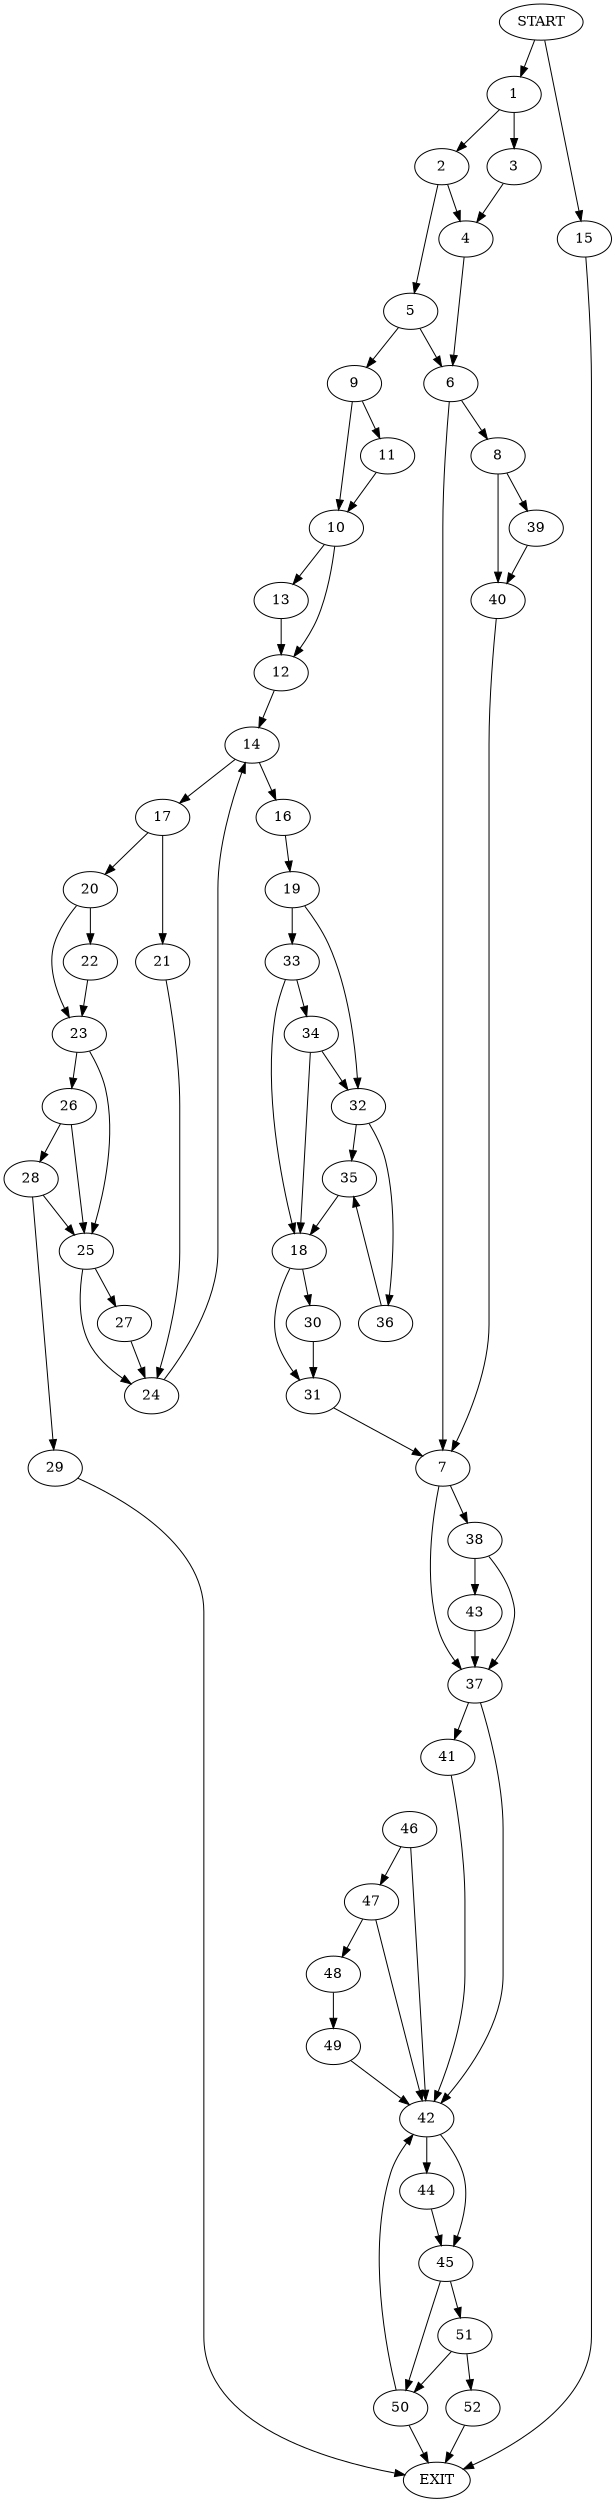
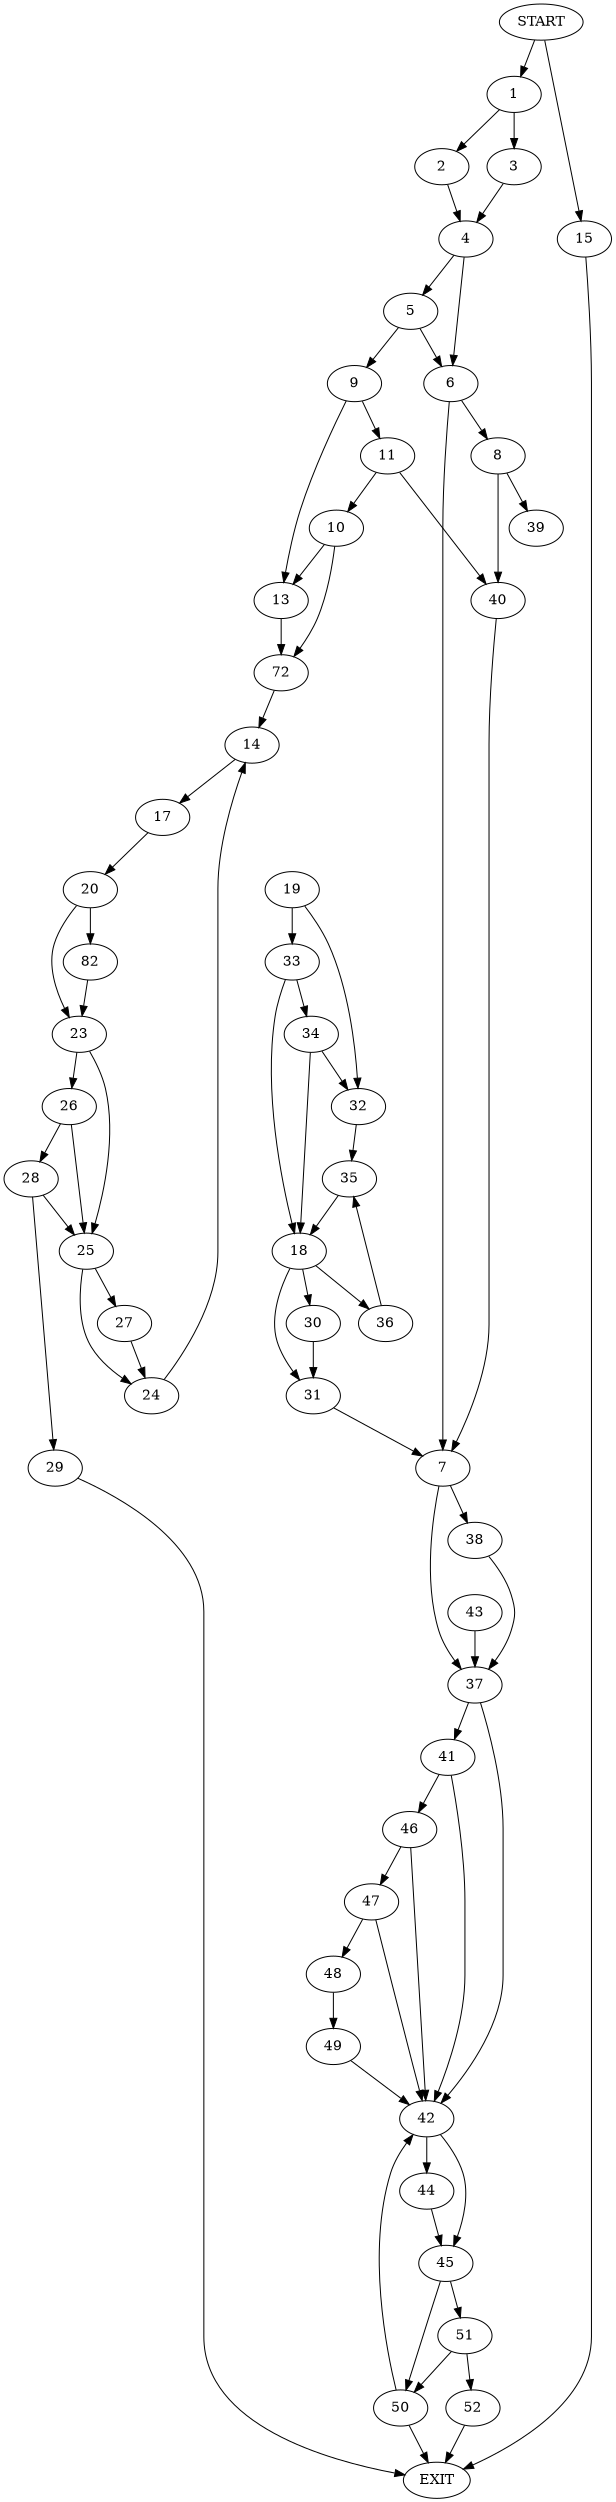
edge "2" -> "5": now "4" -> "5"
edge "9" -> "10": now "9" -> "13"
edge "39" -> "40": now "11" -> "40"
node "12": label "12" -> "72"
node "16": removed
node "22": label "22" -> "82"
node "21": removed
edge "32" -> "36": now "18" -> "36"
edge "38" -> "43": removed
edge "41" -> "46": added
